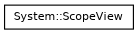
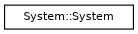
node "System::ScopeView": label "System::ScopeView" -> "System::System"
